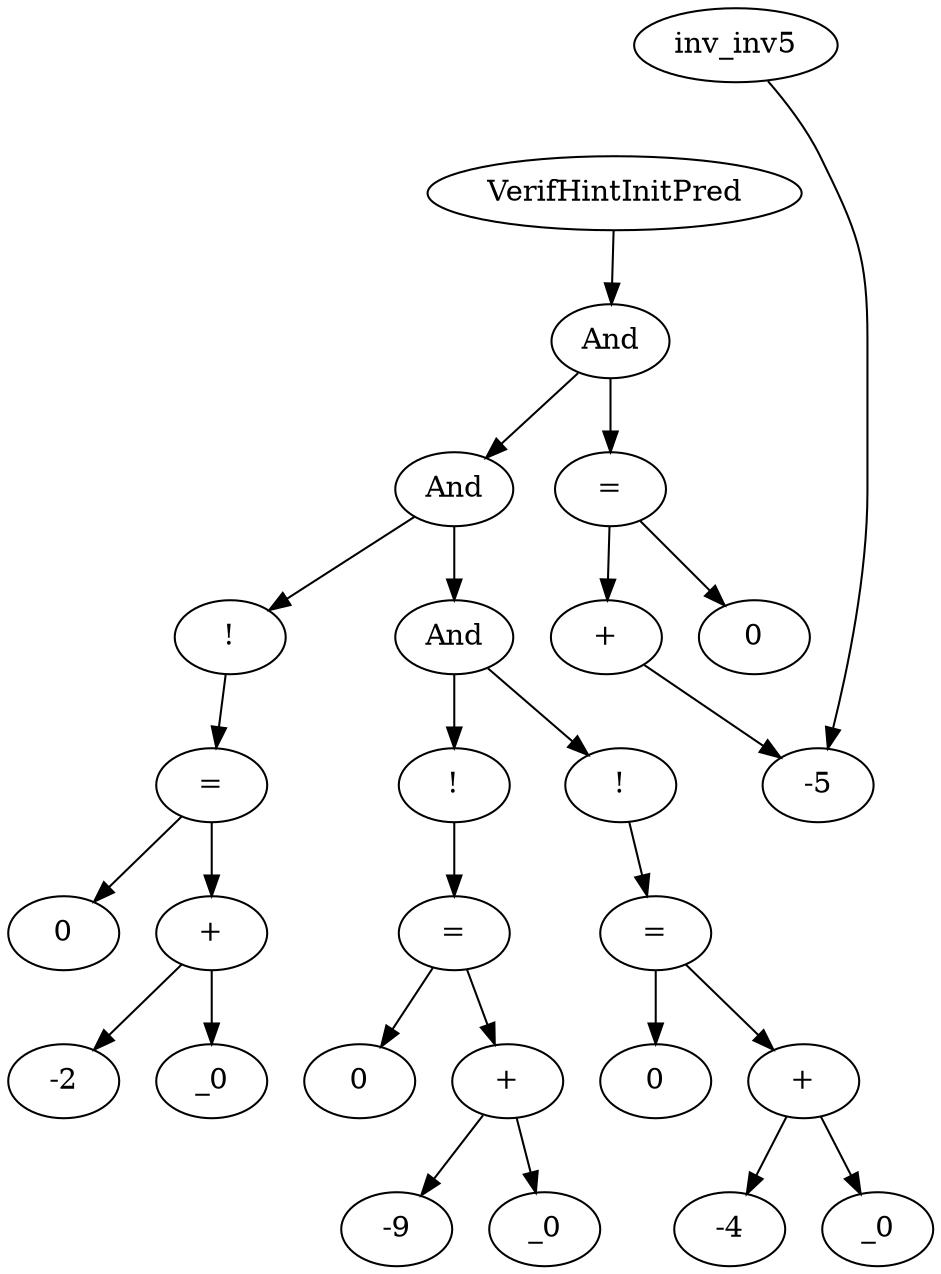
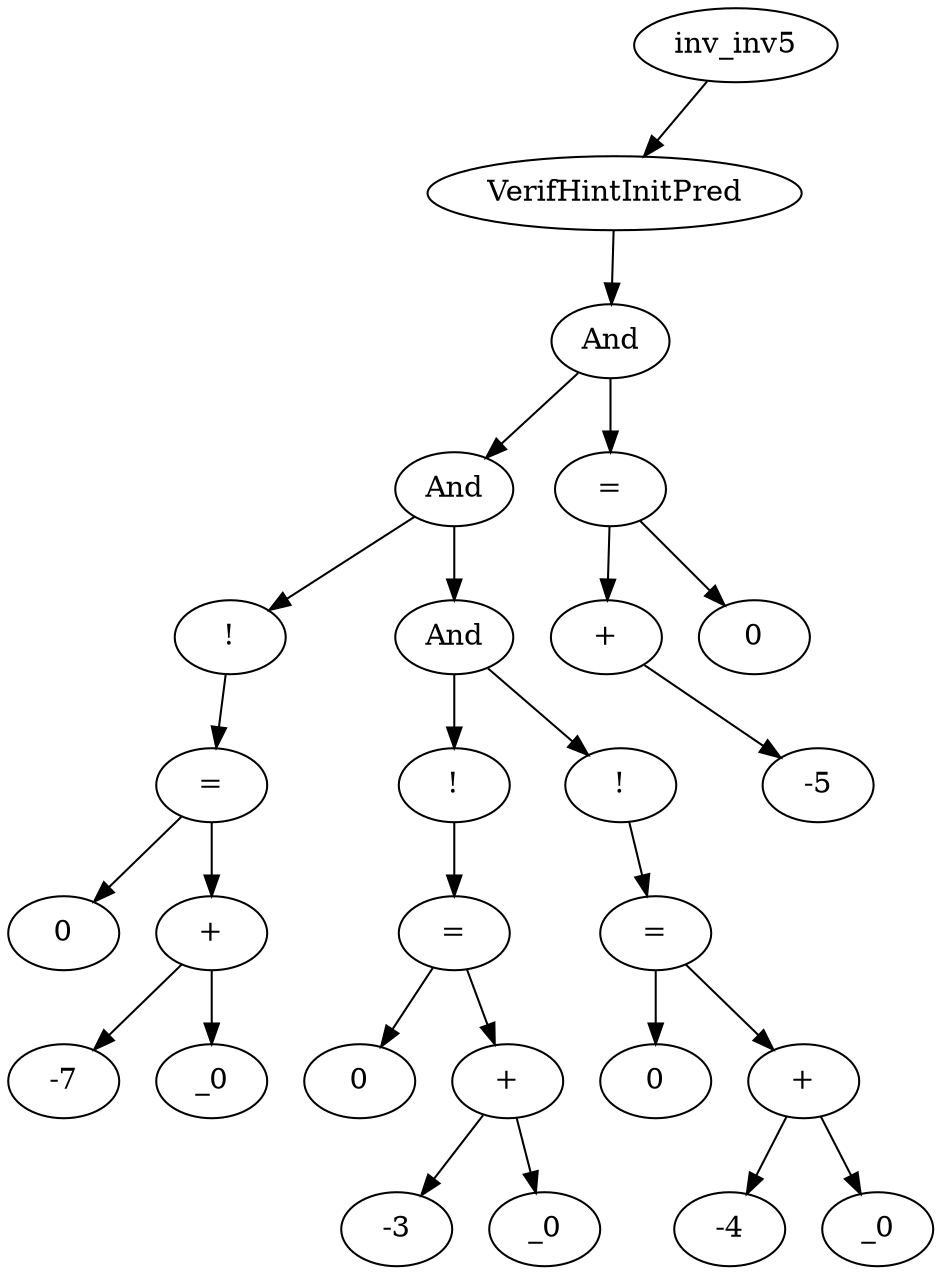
edge "inv_inv5" -> "-5": now "inv_inv5" -> "VerifHintInitPred"
node "-2": label "-2" -> "-7"
node "-9": label "-9" -> "-3"
